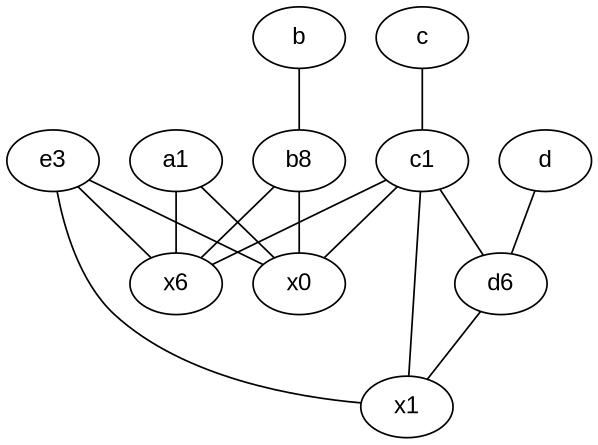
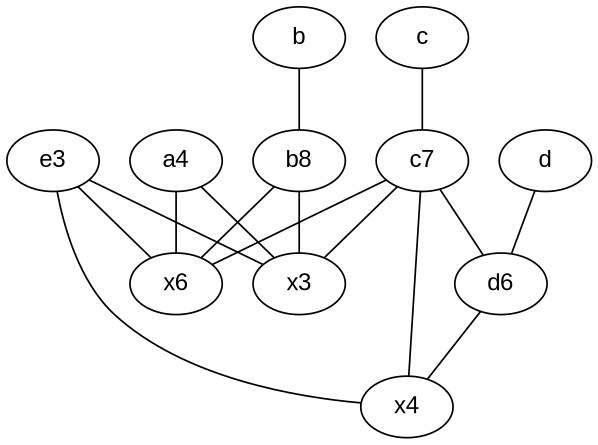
node "a1": label "a1" -> "a4"
node "c1": label "c1" -> "c7"
node "x0": label "x0" -> "x3"
node "x1": label "x1" -> "x4"
